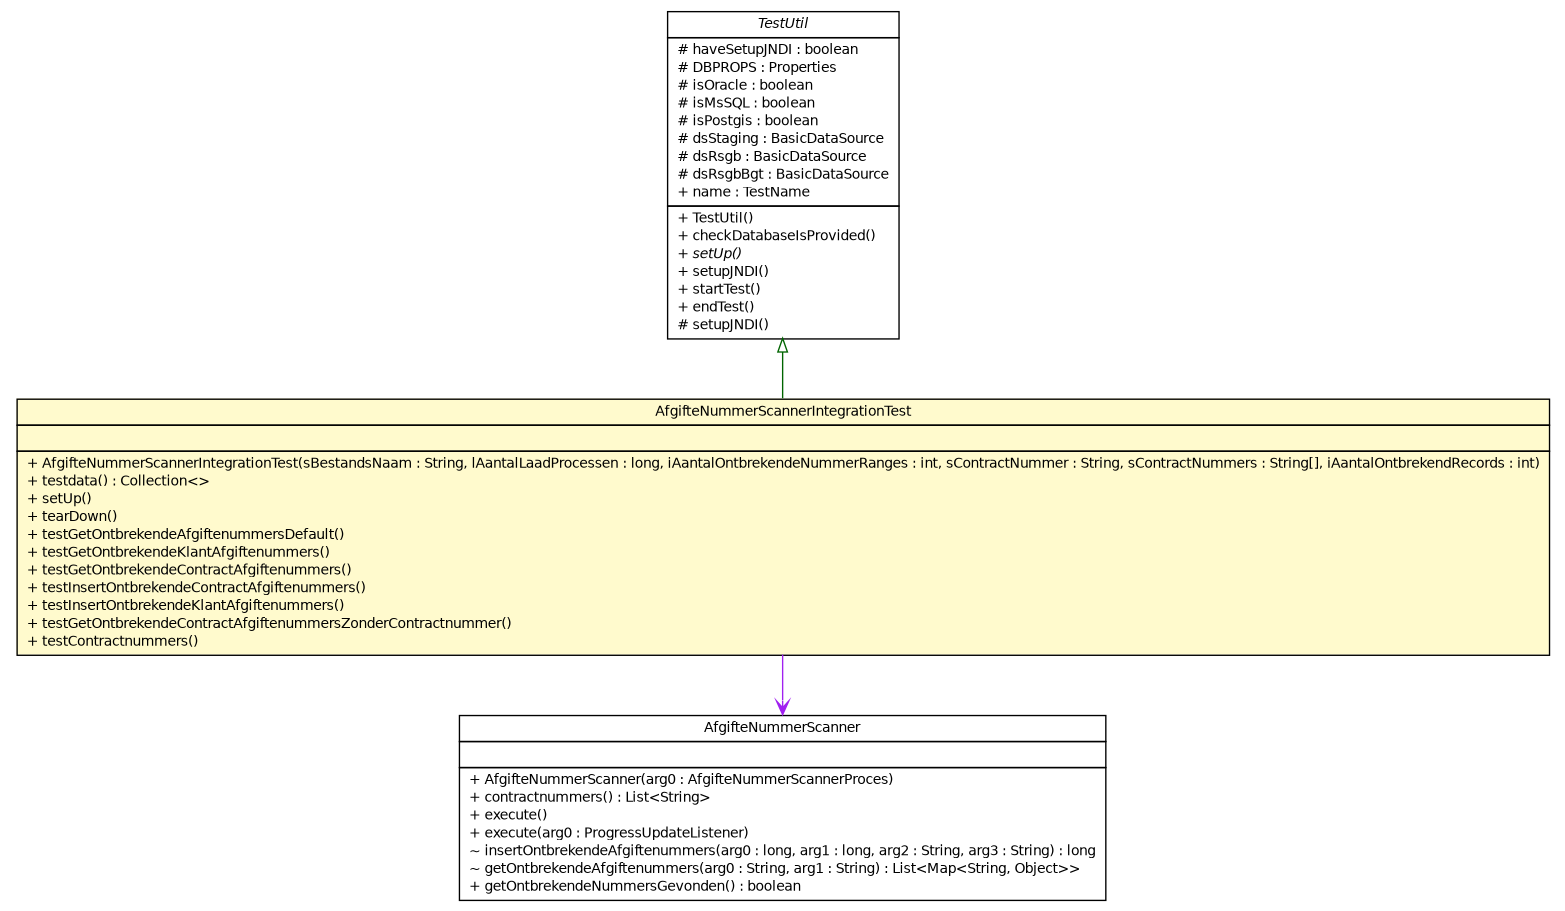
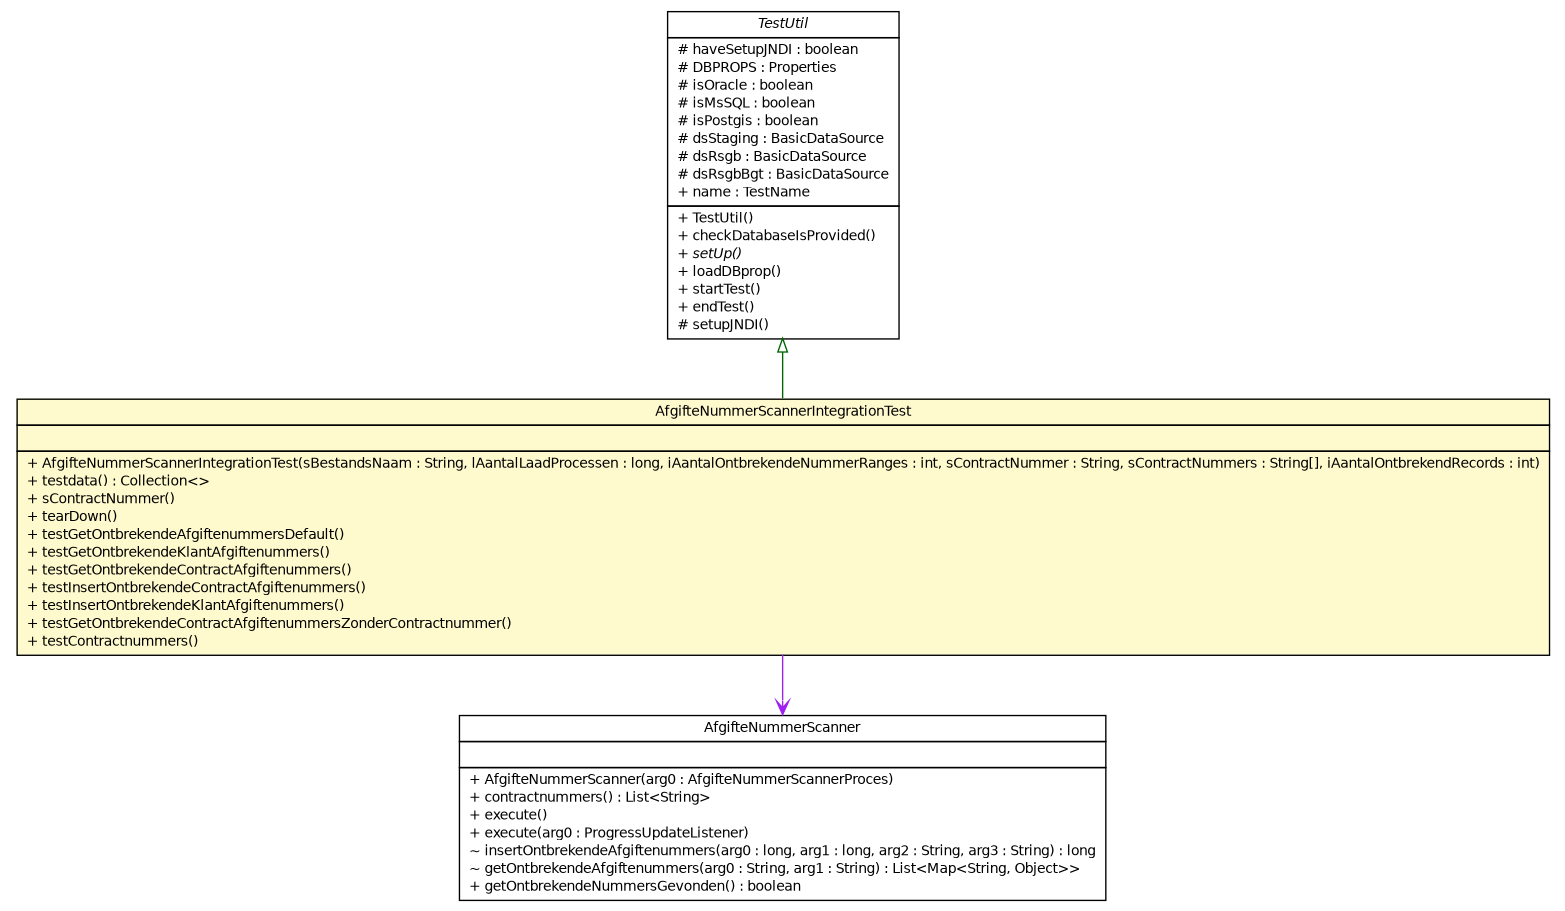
node "TestUtil": text "+ setupJNDI()" -> "+ loadDBprop()"
node "AfgifteNummerScannerIntegrationTest": text "+ setUp()" -> "+ sContractNummer()"
